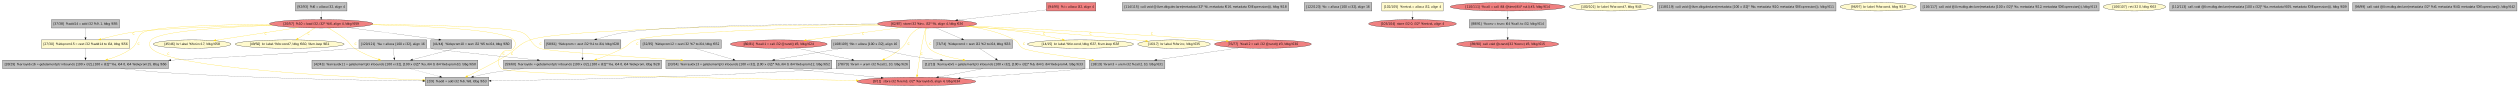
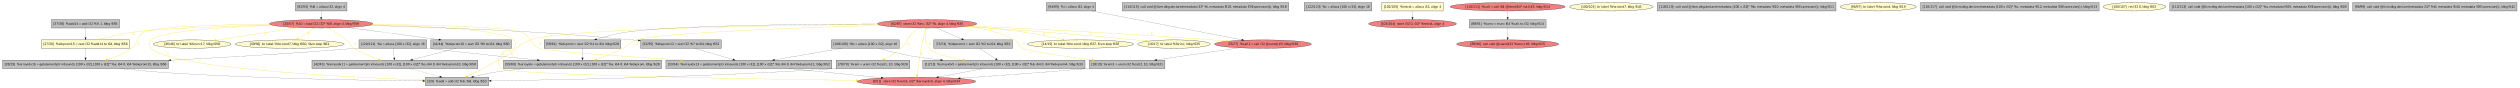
node "[94/95]  %i = alloca i32, align 4": fillcolor lightcoral -> grey
edge "[94/95]  %i = alloca i32, align 4" -> "[62/87]  store i32 %inc, i32* %i, align 4, !dbg !636": now "[94/95]  %i = alloca i32, align 4" -> "[76/77]  %call2 = call i32 @rand() #3, !dbg !630"
edge "[20/57]  %10 = load i32, i32* %i6, align 4, !dbg !659" -> "[32/35]  %idxprom12 = zext i32 %7 to i64, !dbg !652": added
node "[80/81]  %call1 = call i32 @rand() #3, !dbg !624": removed
